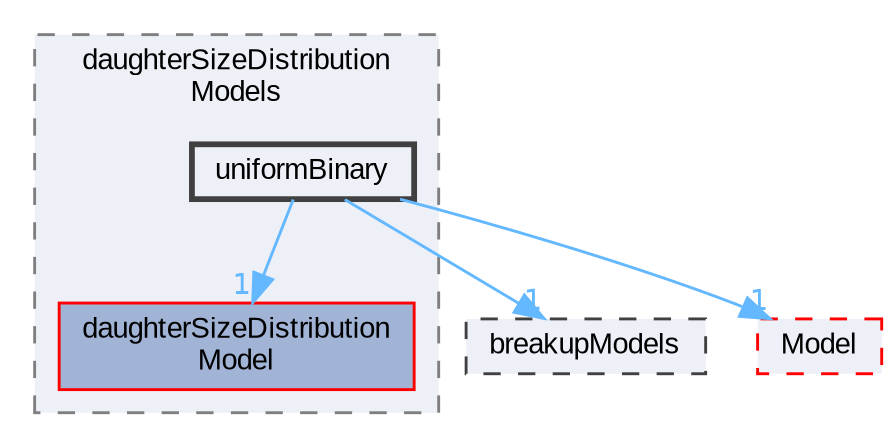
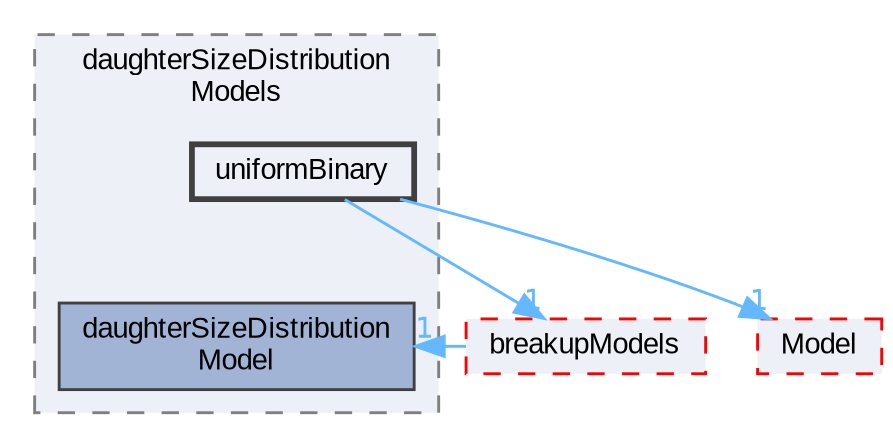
edge "uniformBinary" -> "daughterSizeDistribution Model": now "breakupModels" -> "daughterSizeDistribution Model"
node "daughterSizeDistribution Model": color red -> grey25
node "breakupModels": color grey25 -> red
